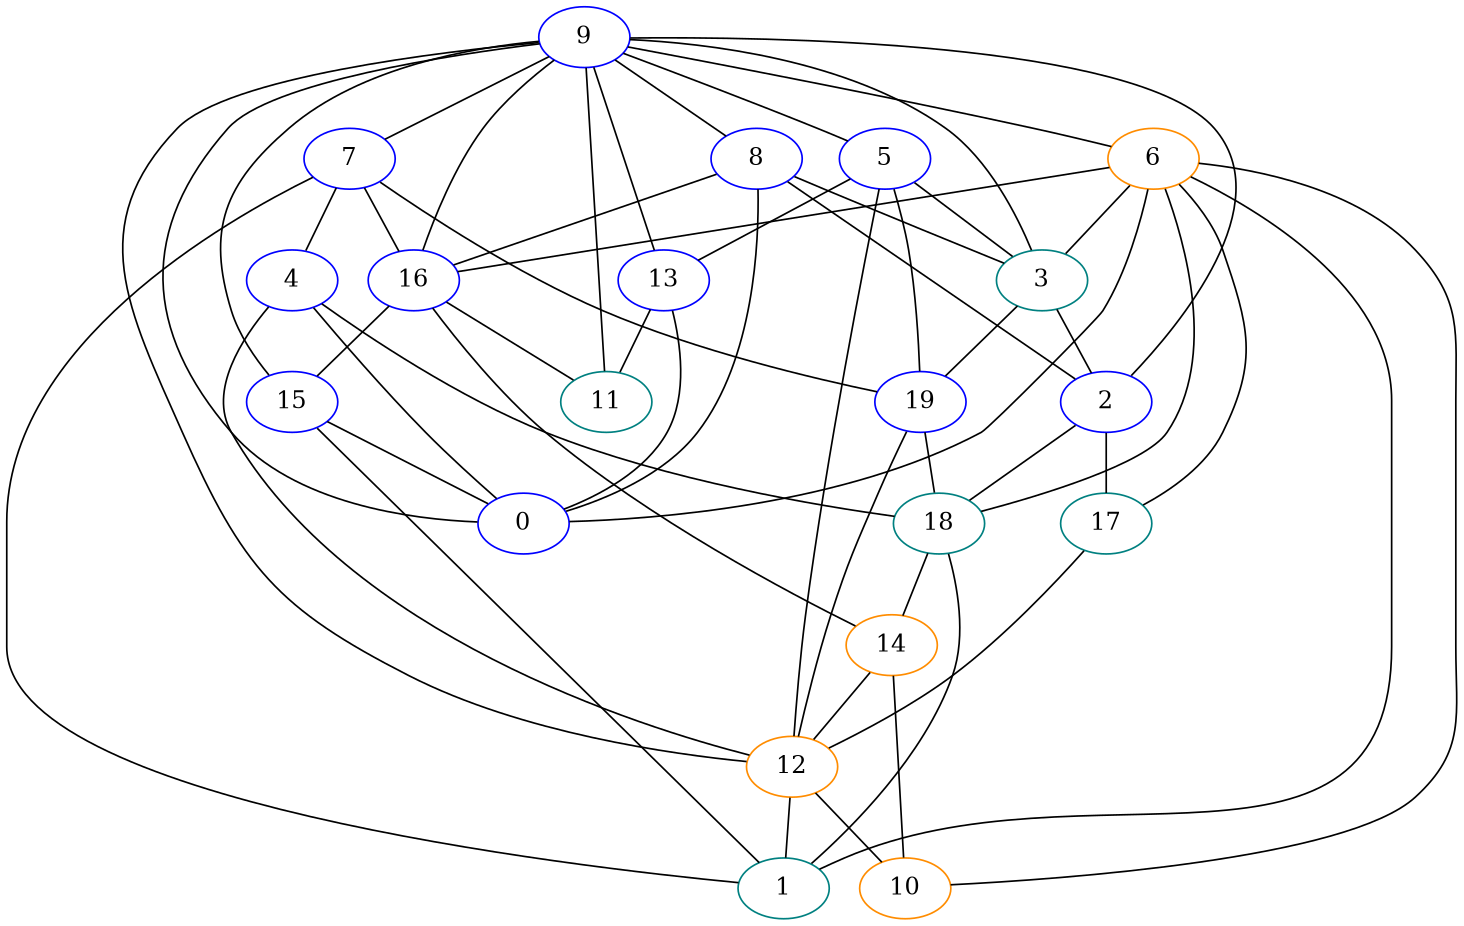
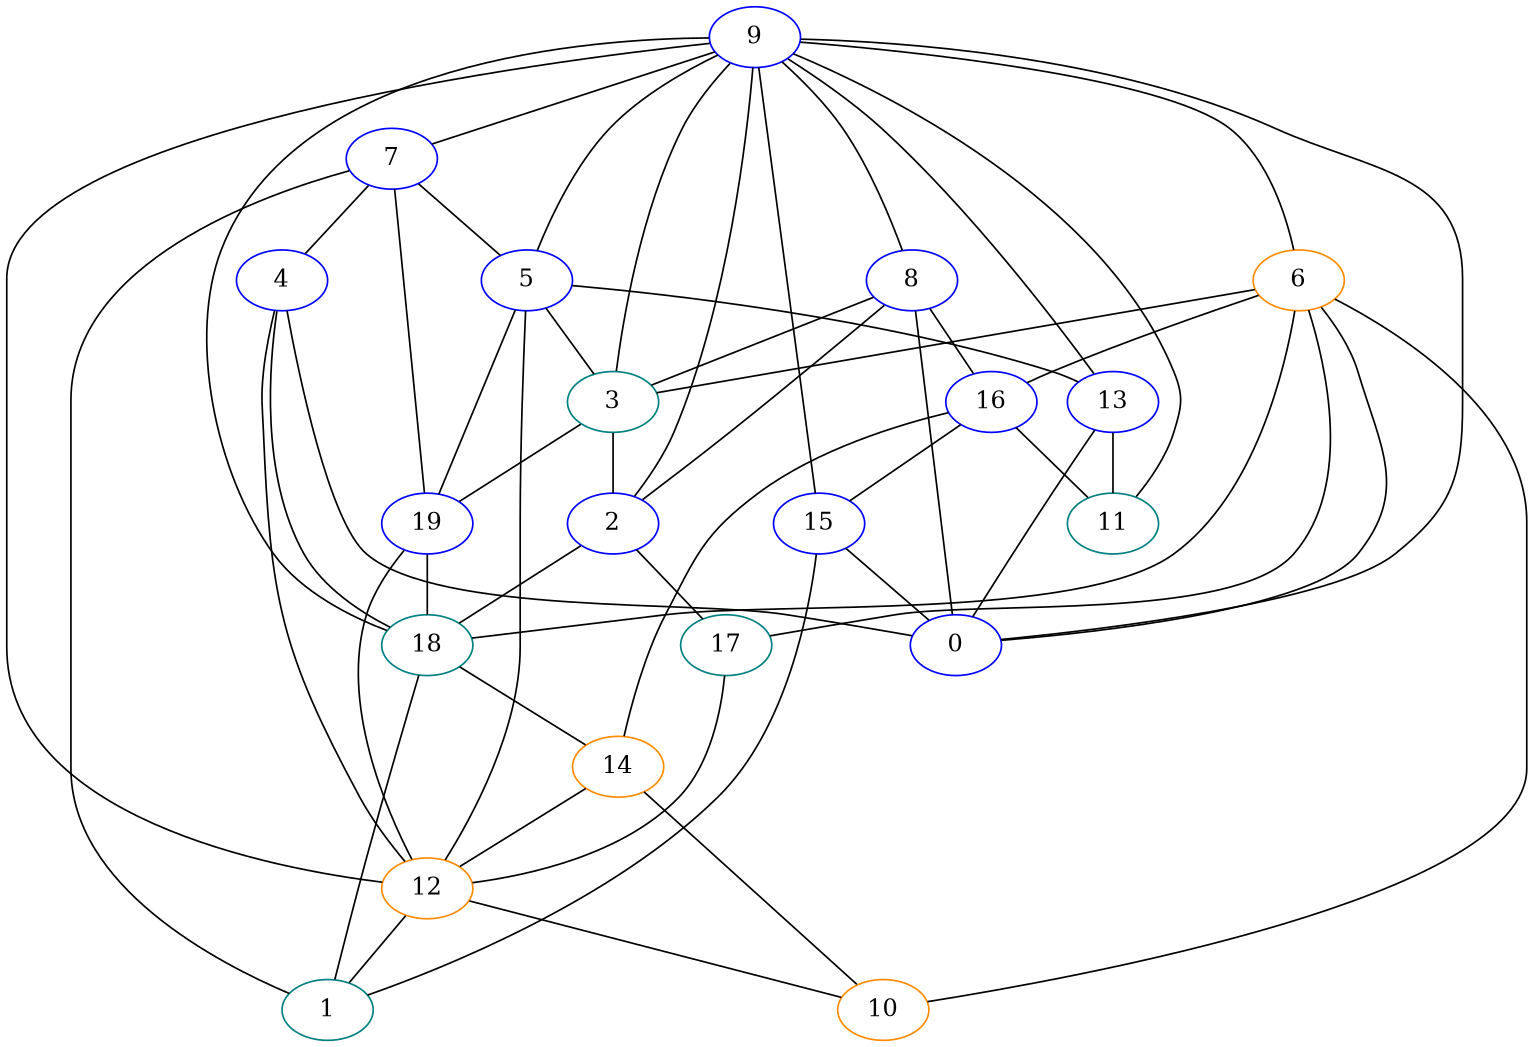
edge "9" -- "16": now "9" -- "18"
edge "7" -- "16": now "7" -- "5"
edge "6" -- "1": removed
